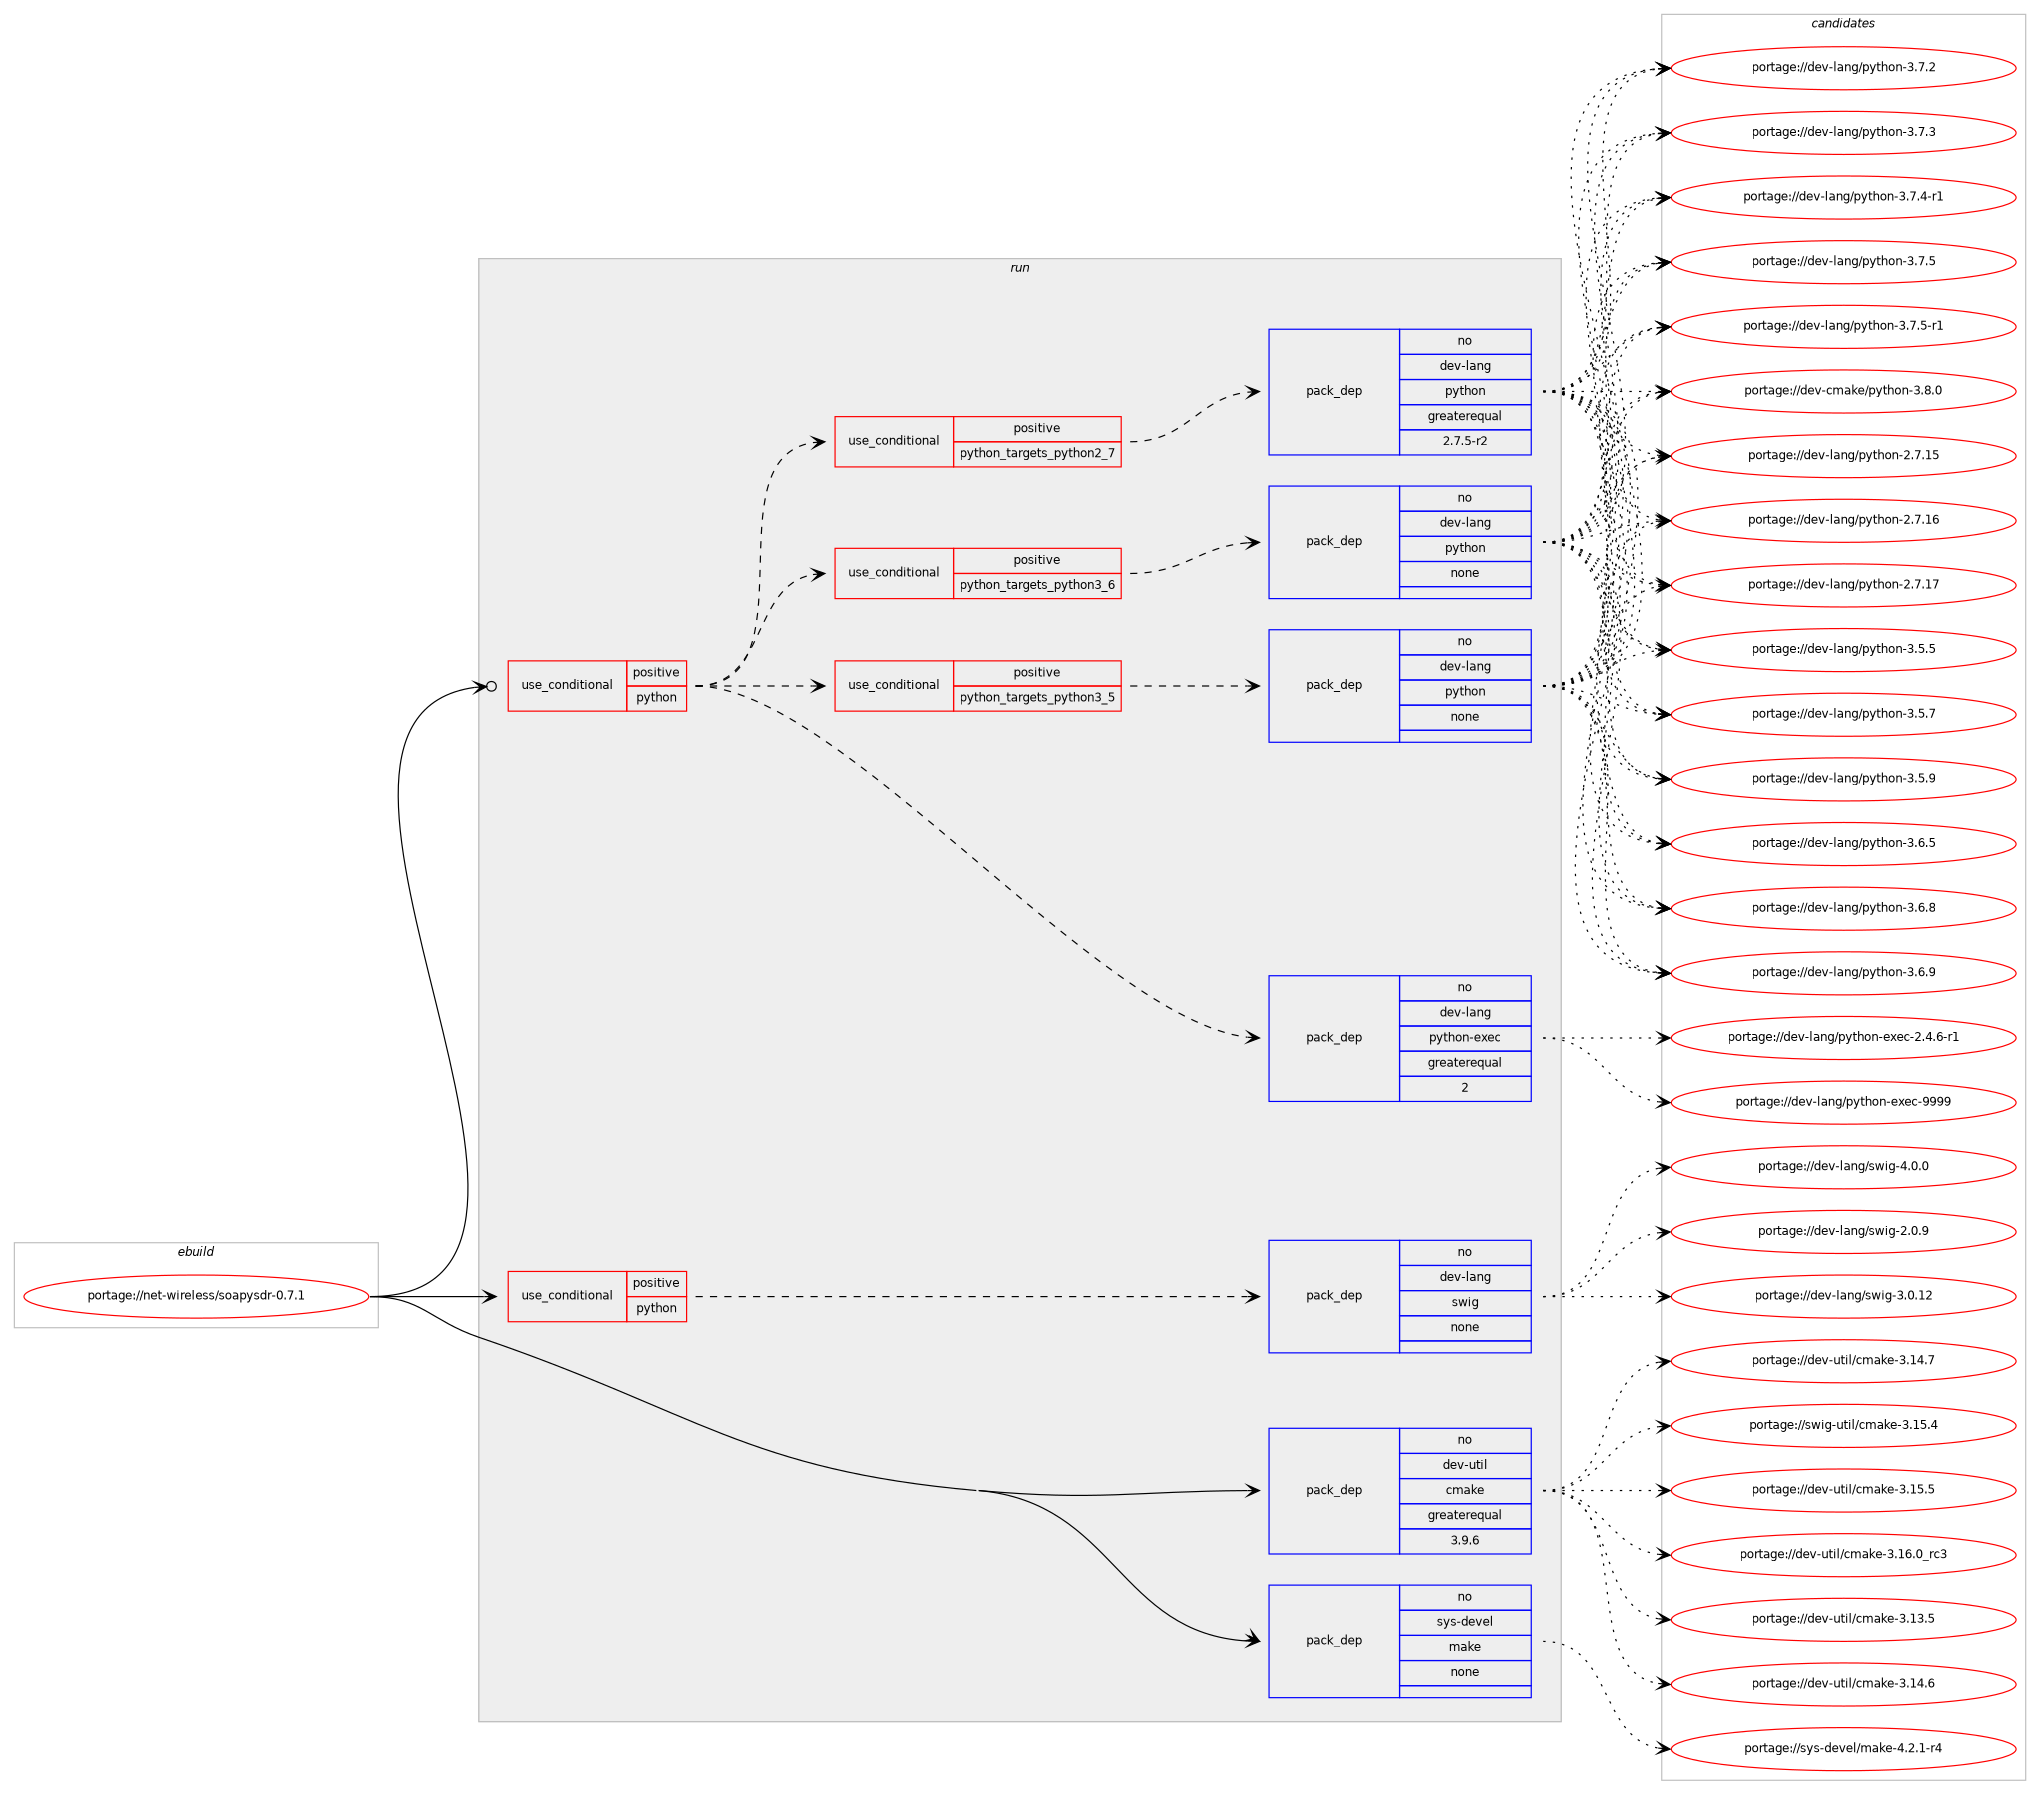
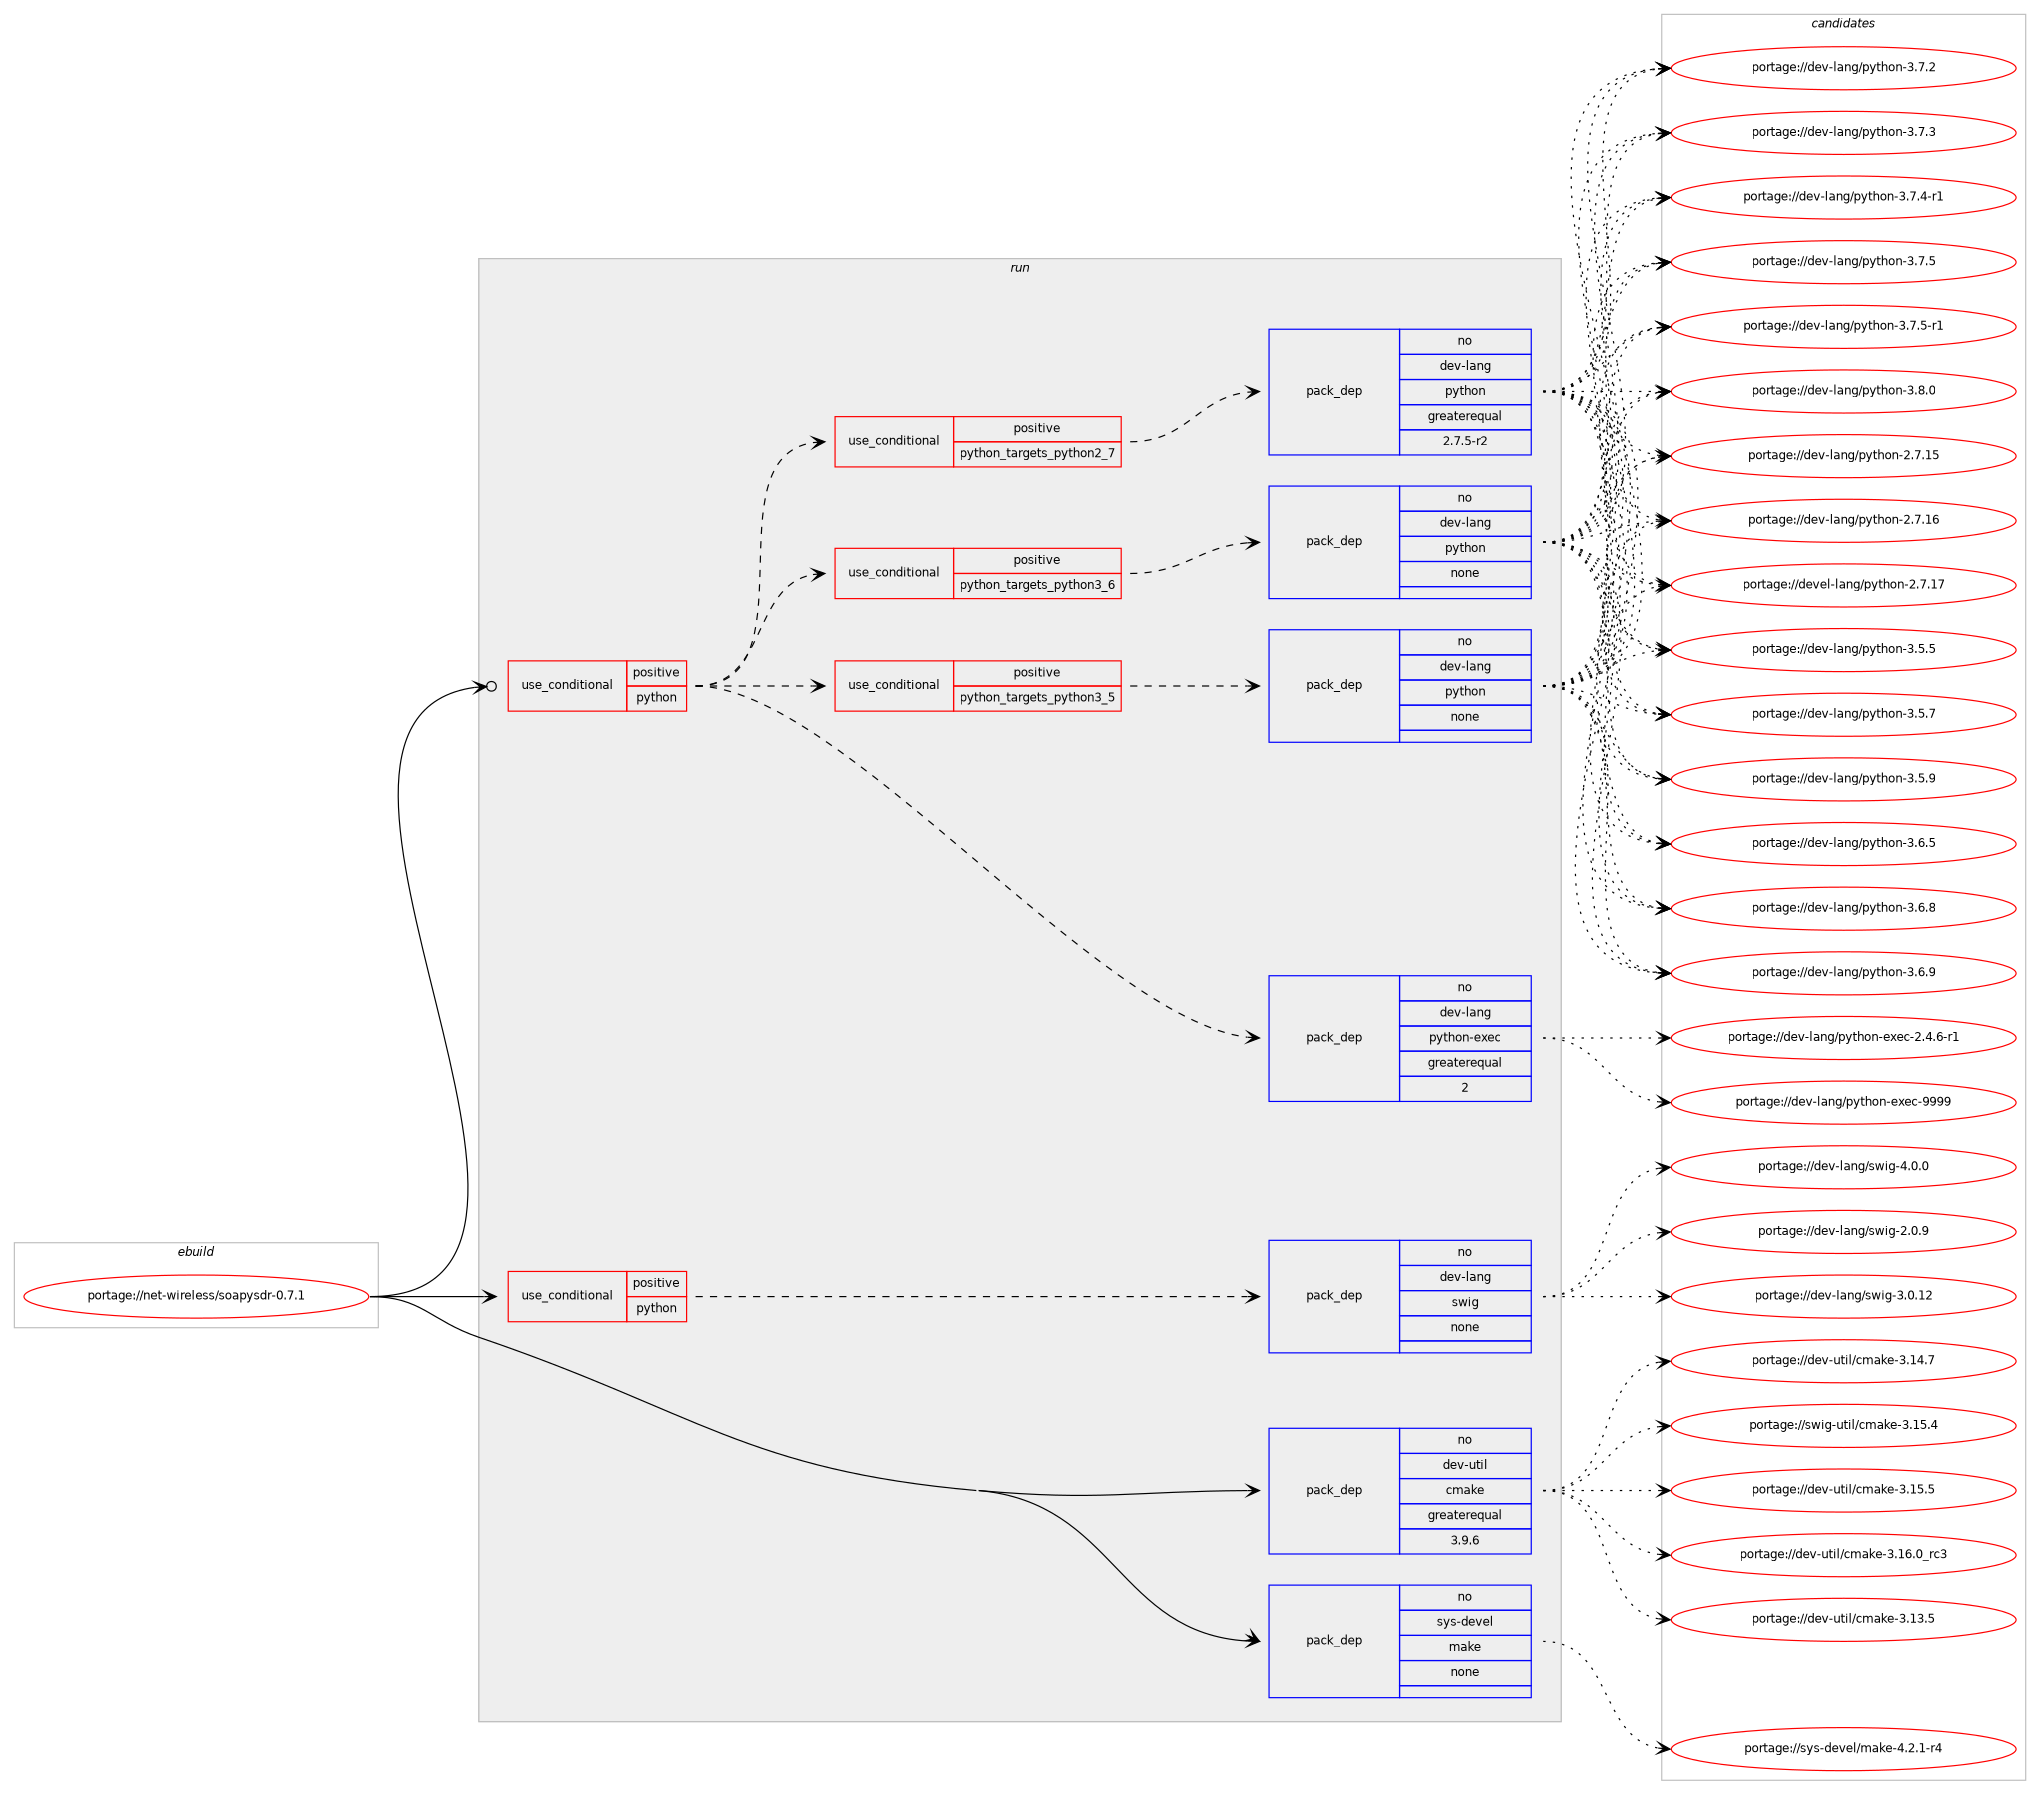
node "portage://dev-cmake/python-3.8.0": label "portage://dev-cmake/python-3.8.0" -> "portage://dev-lang/python-3.8.0"
node "portage://dev-lang/python-2.7.17": label "portage://dev-lang/python-2.7.17" -> "portage://devel-lang/python-2.7.17"
node "portage://dev-util/cmake-3.14.6": removed
